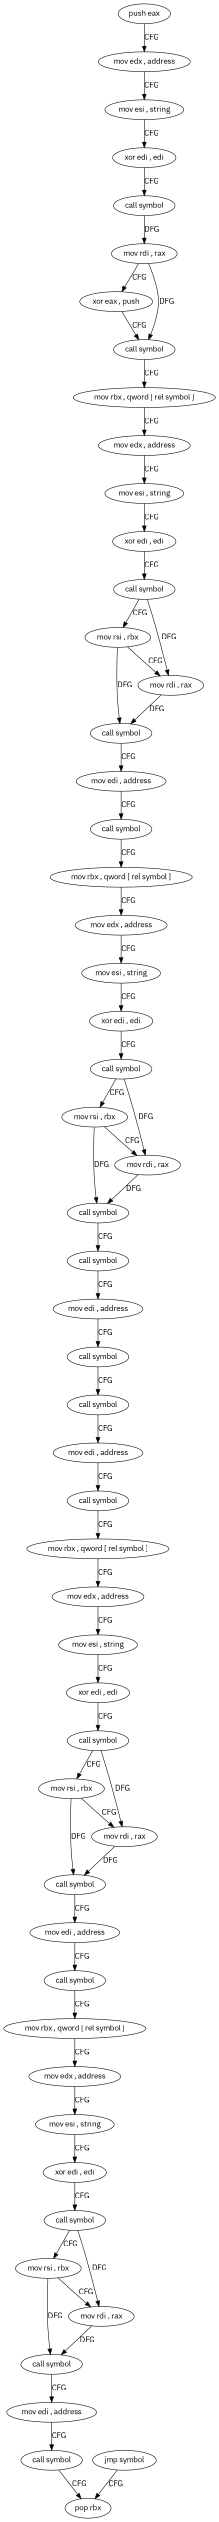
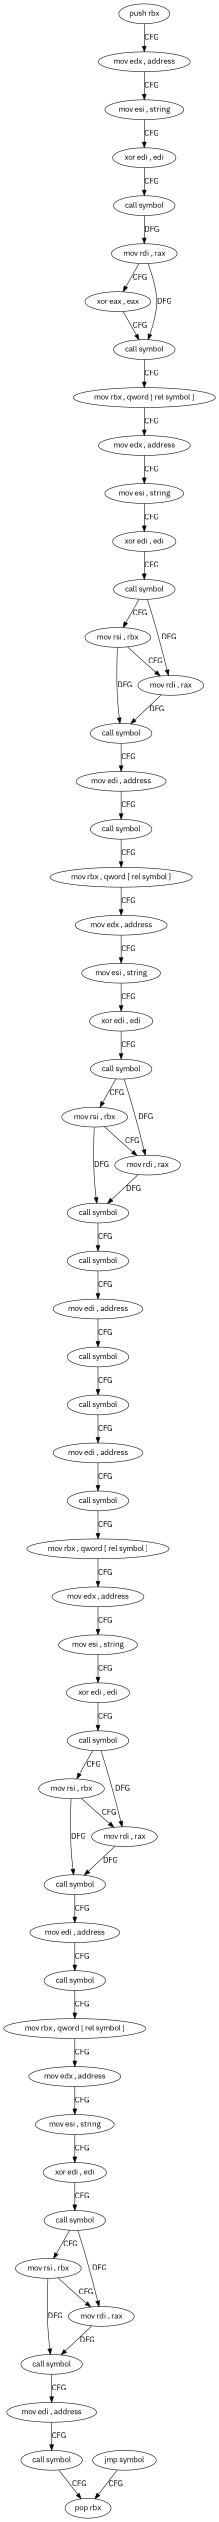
node "push eax": label "push eax" -> "push rbx"
node "xor eax , push": label "xor eax , push" -> "xor eax , eax"
